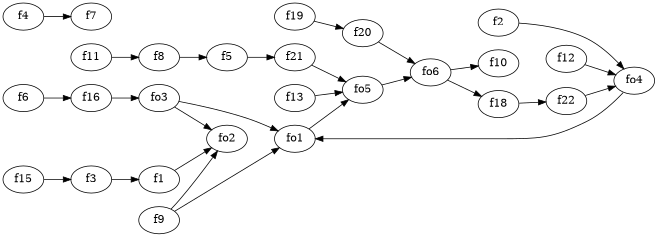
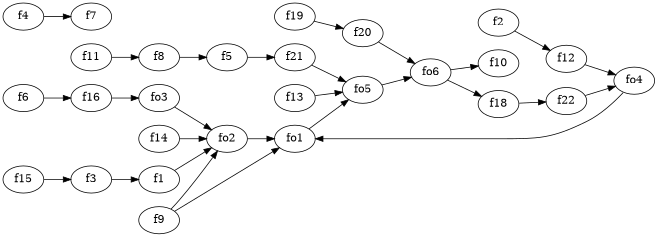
edge "f2" -> "fo4": now "f2" -> "f12"
edge "fo3" -> "fo1": now "fo2" -> "fo1"
node "f14": added
